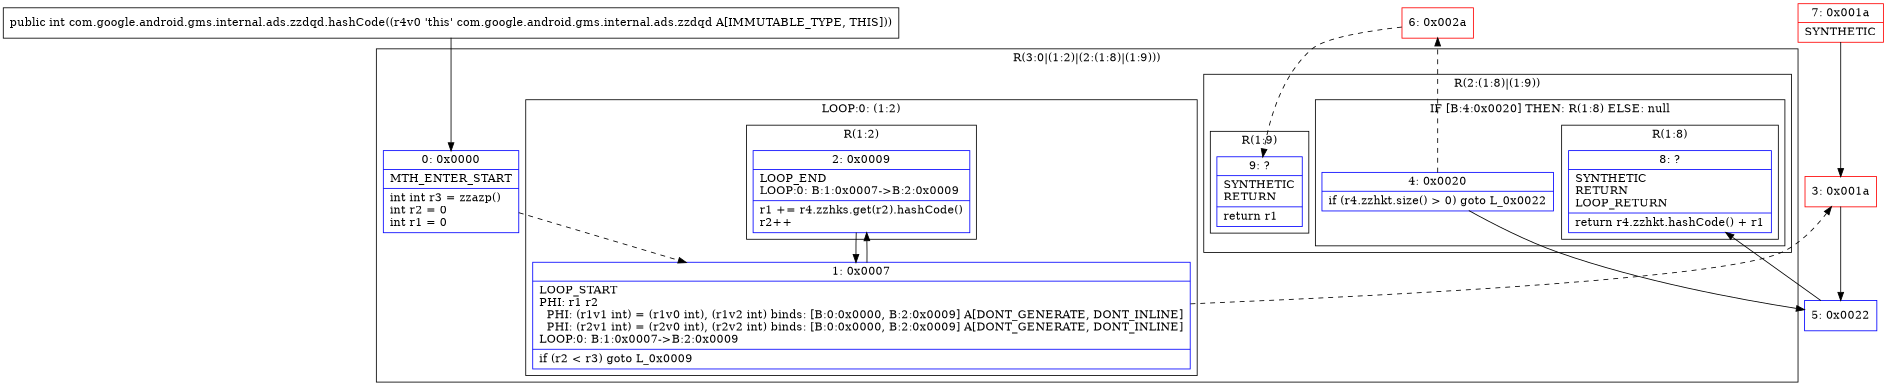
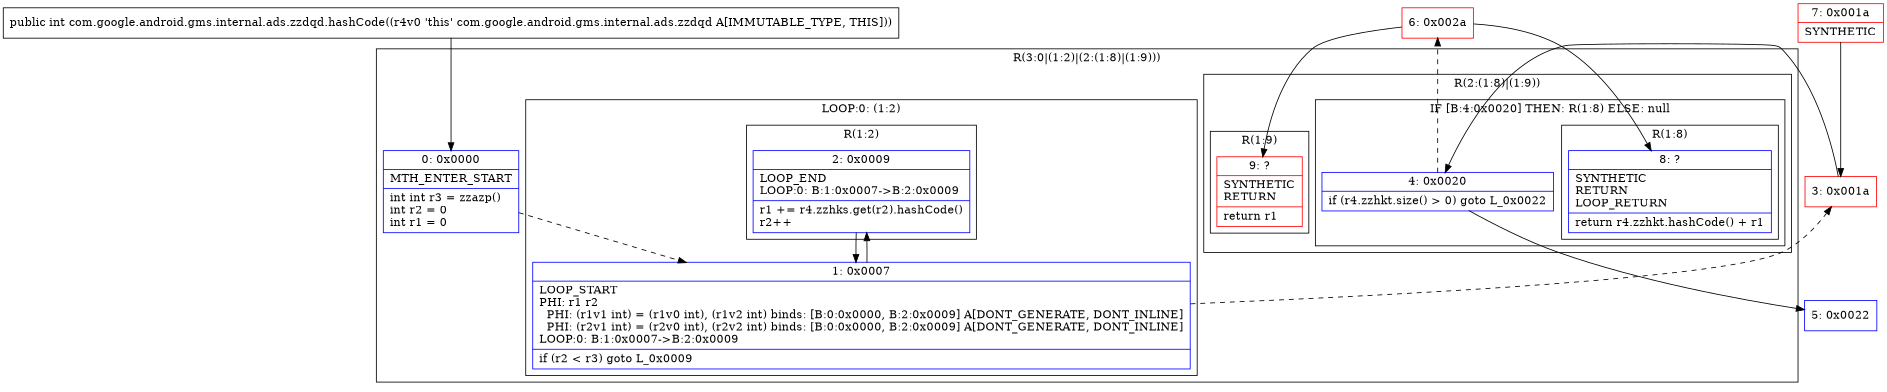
edge "6: 0x002a" -> "9: ?": style dashed -> solid
node "9: ?": color blue -> red
edge "3: 0x001a" -> "5: 0x0022": now "3: 0x001a" -> "4: 0x0020"
edge "5: 0x0022" -> "8: ?": now "6: 0x002a" -> "8: ?"
